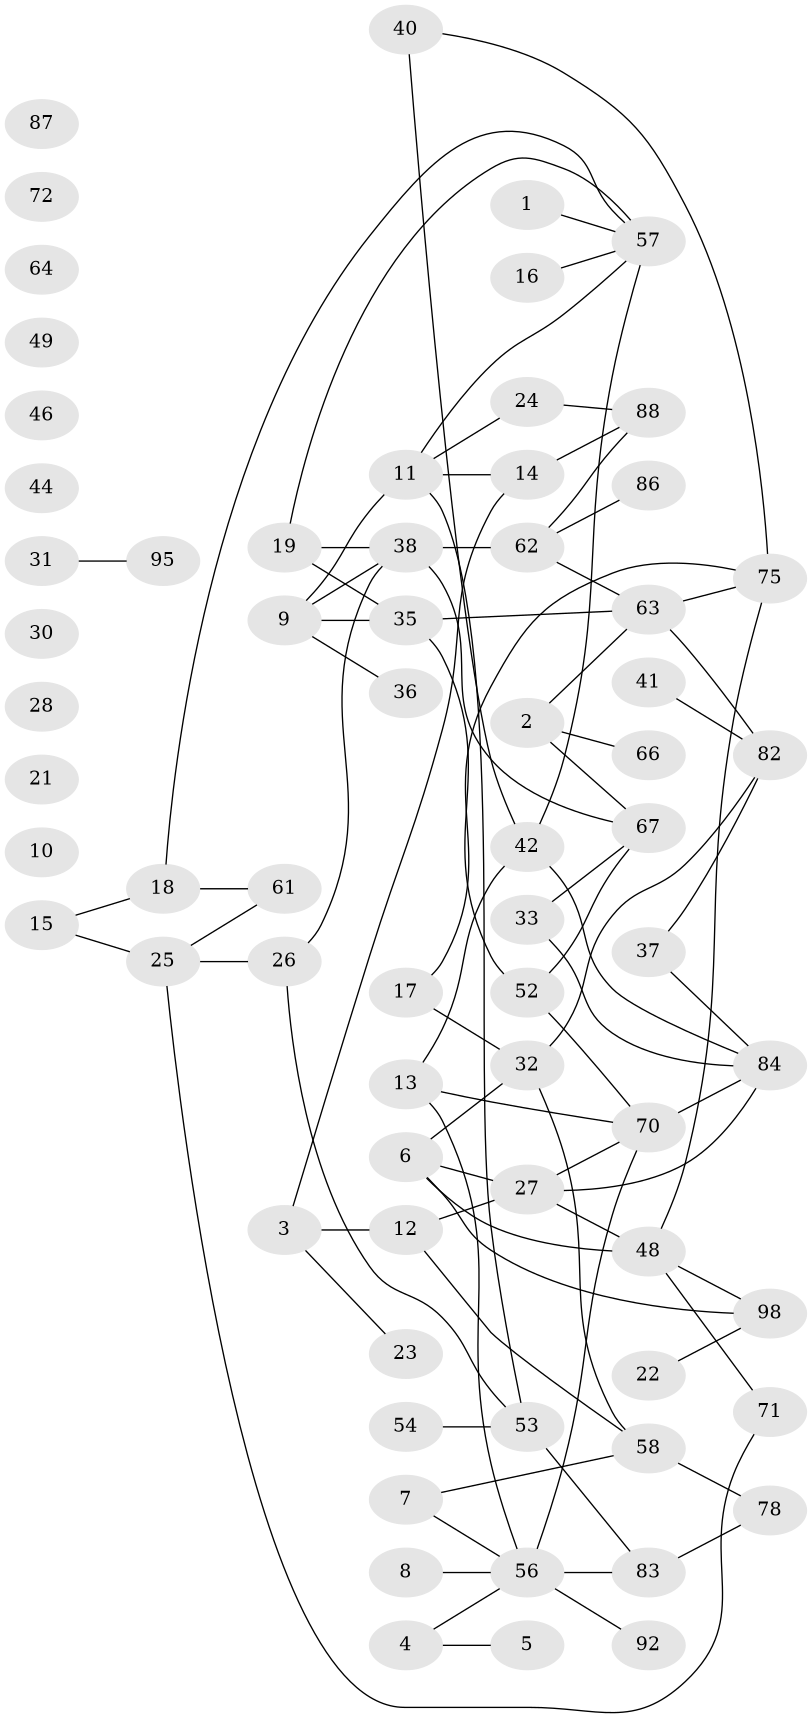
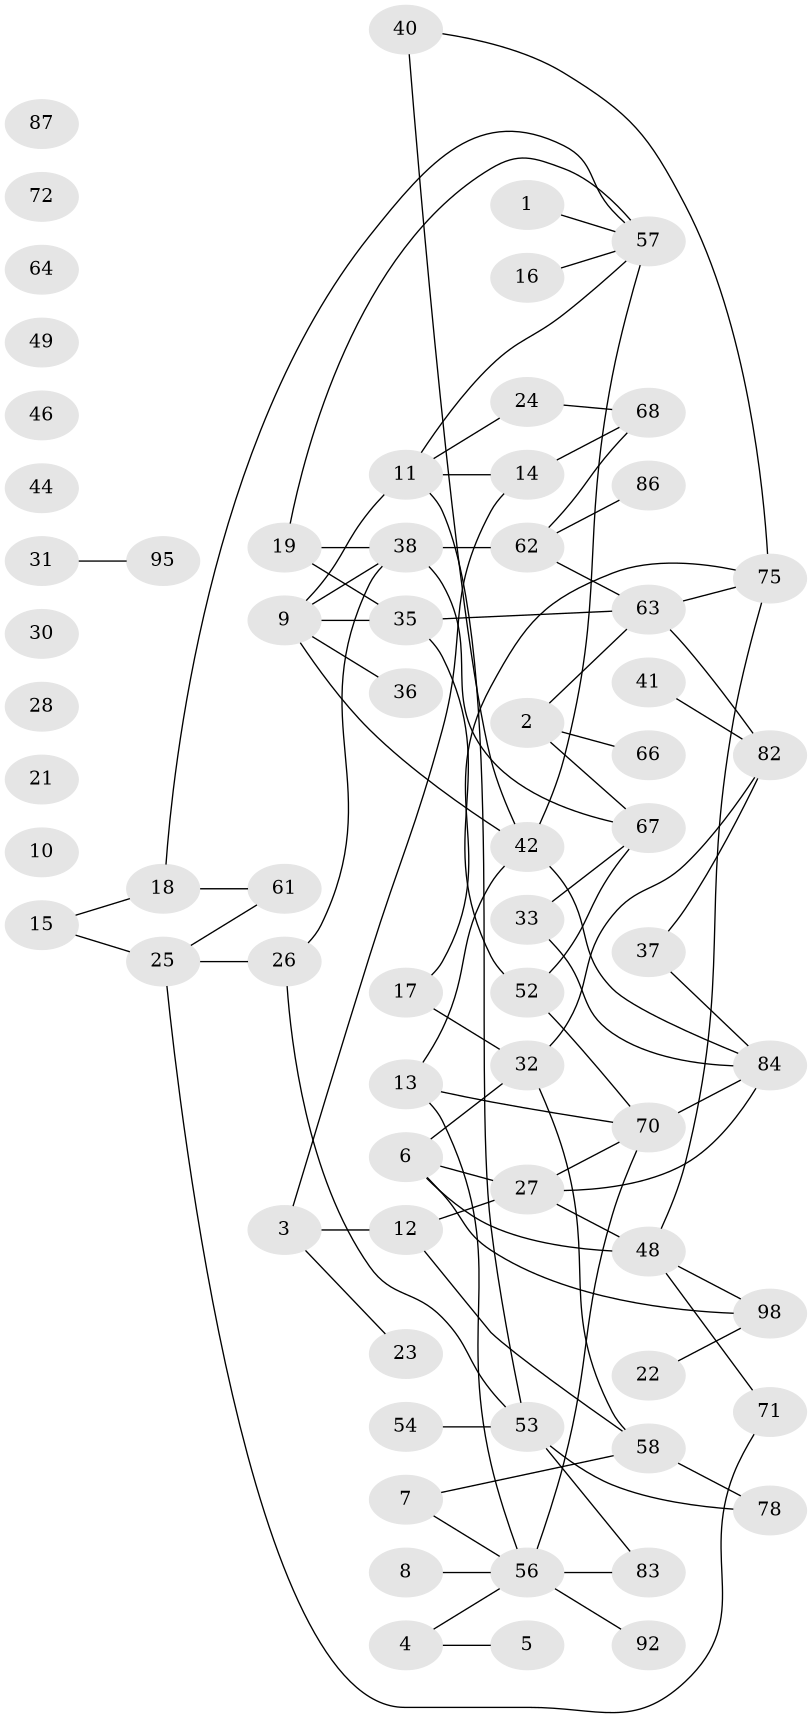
node "88": label "88" -> "68"
edge "9" -- "42": added
edge "78" -- "83": now "78" -- "53"
